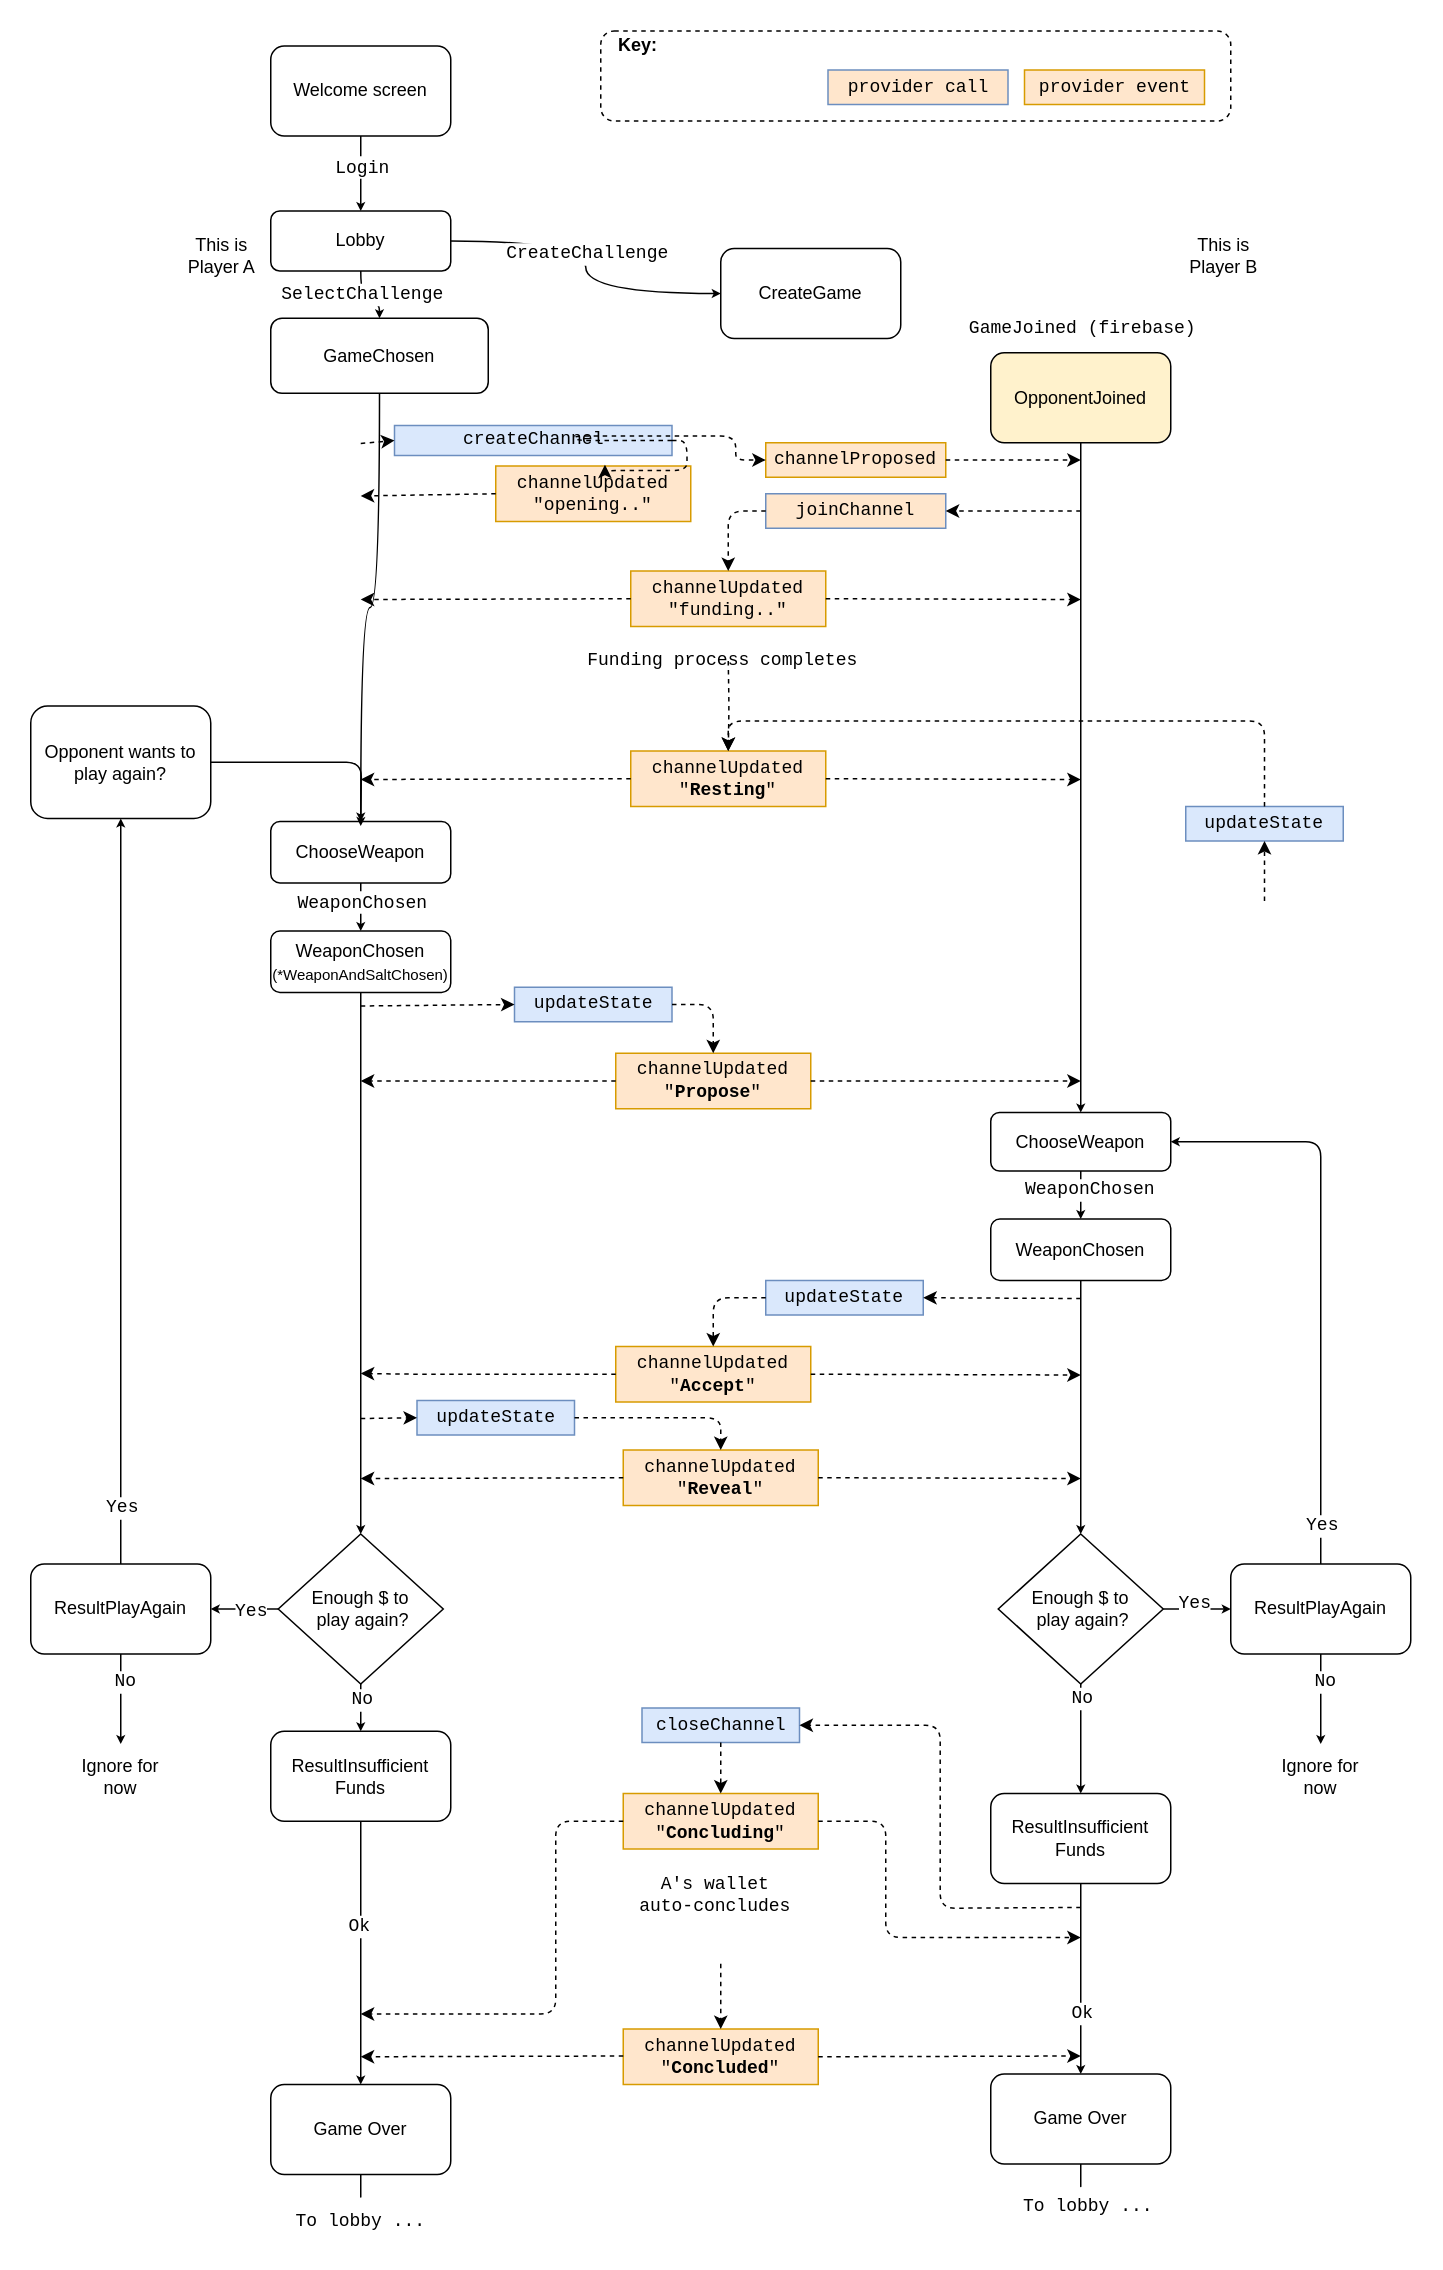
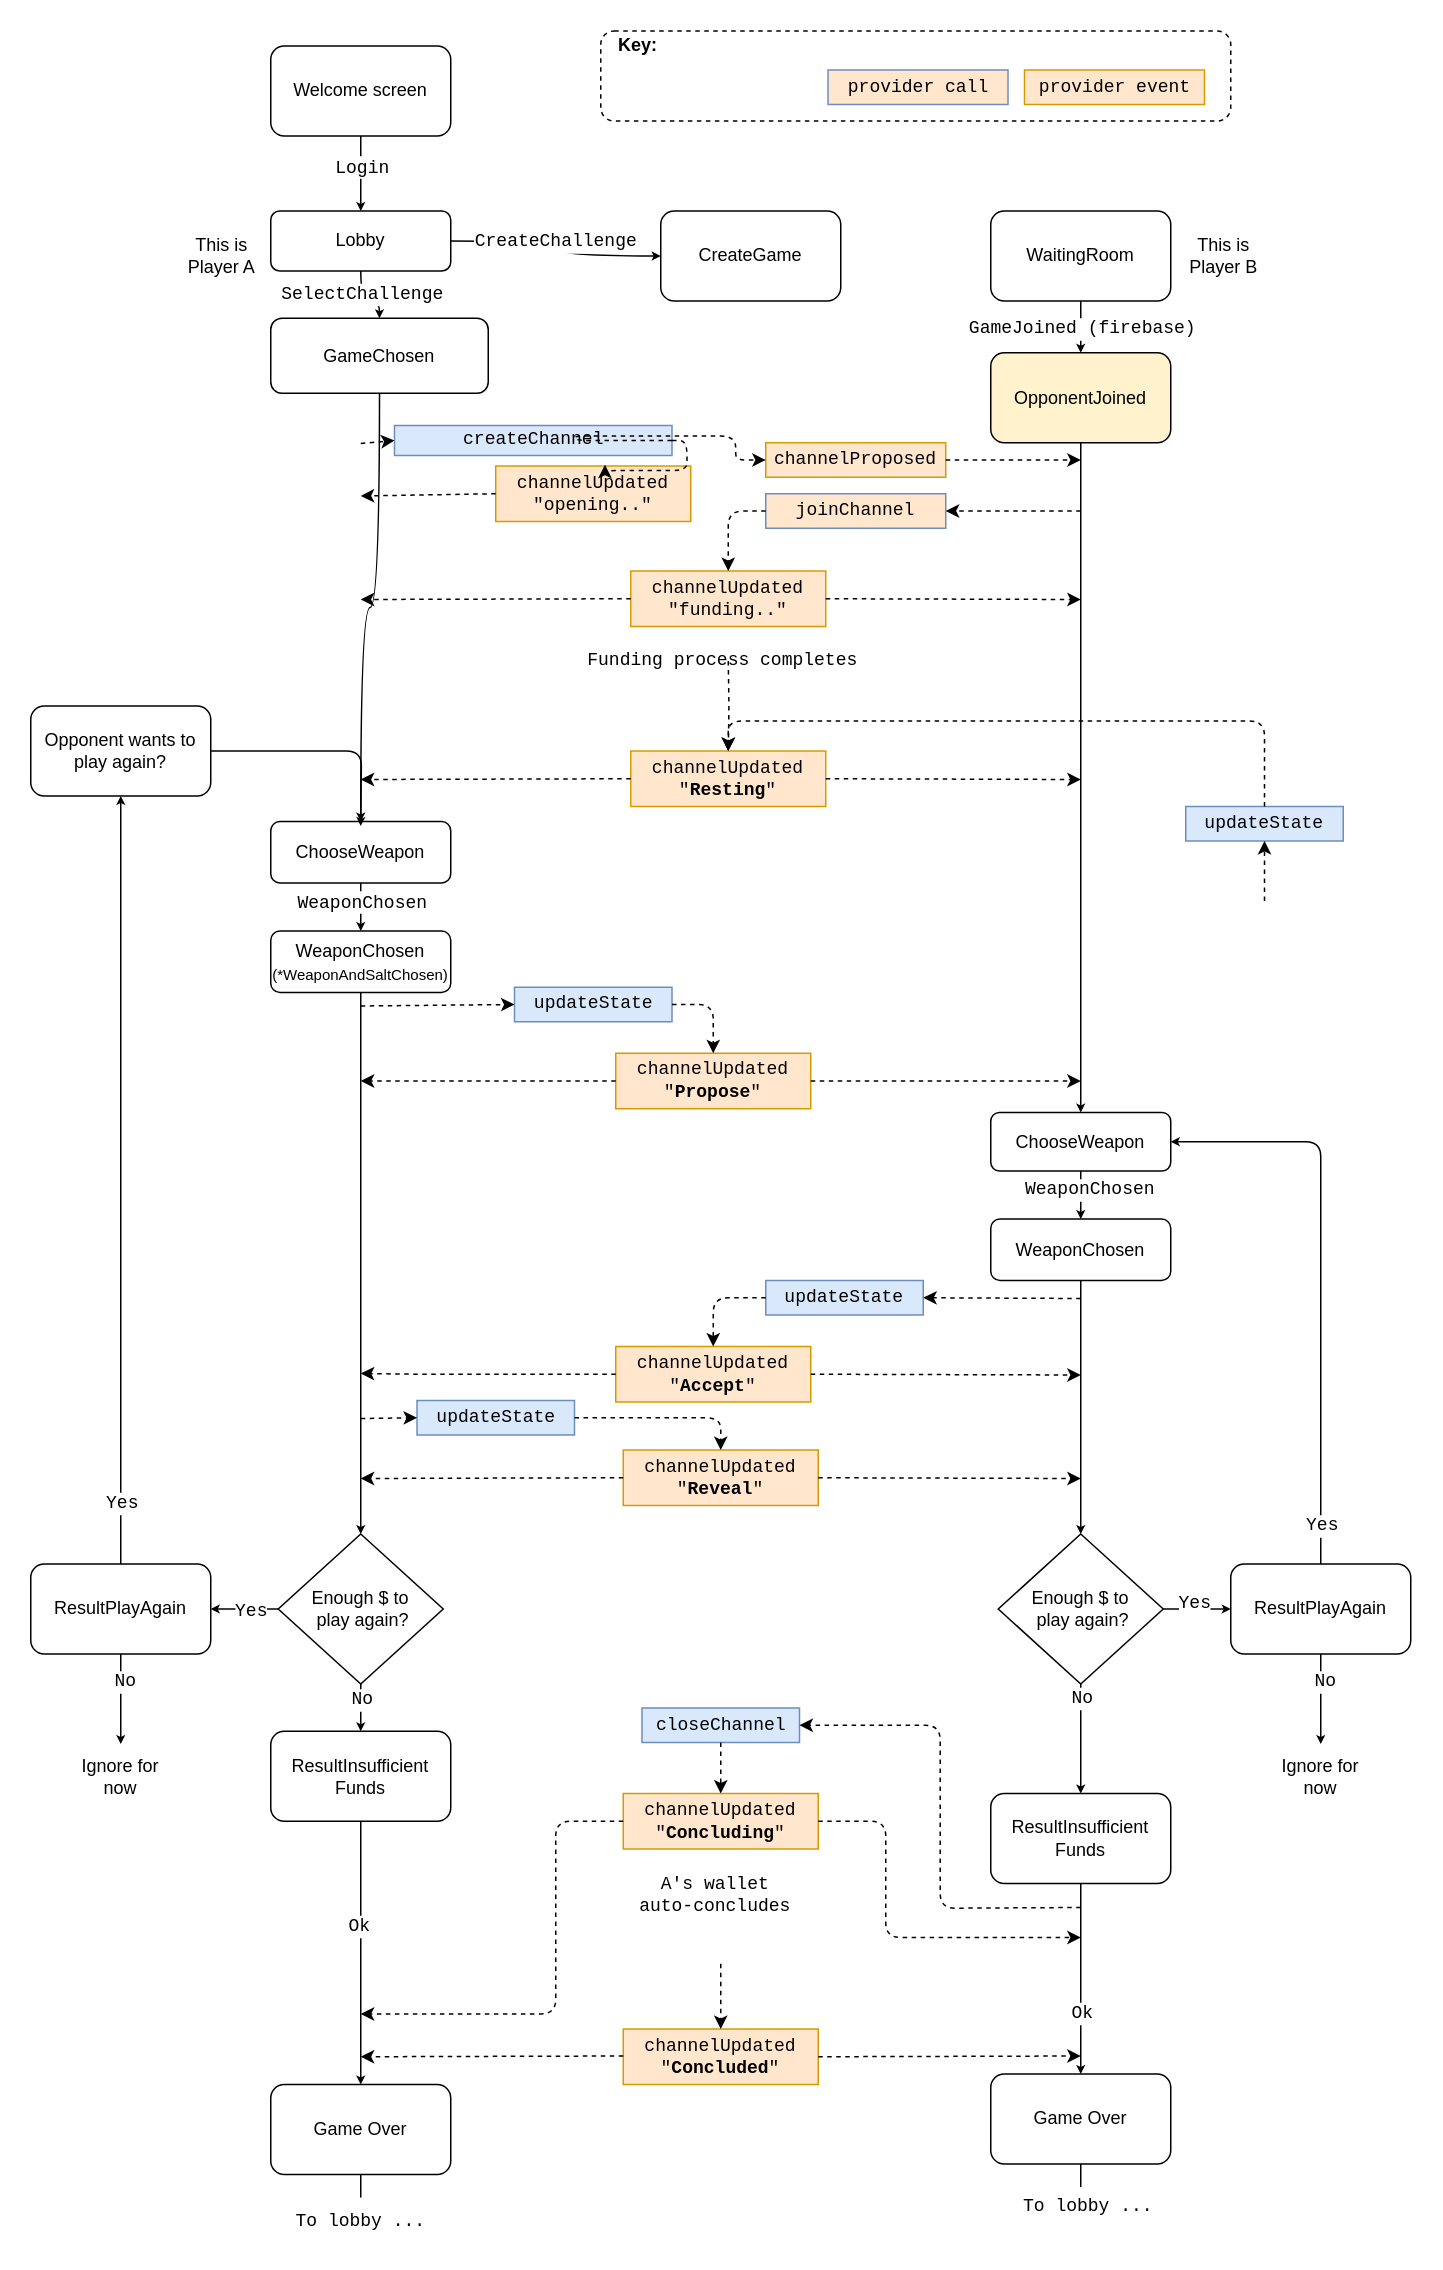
node "WaitingRoom": added
node "CreateGame": moved (811, 293) -> (751, 256)
edge "WaitingRoom" -> "OpponentJoined": added
node "Opponent wants to play again?": size 180x113 -> 180x90
